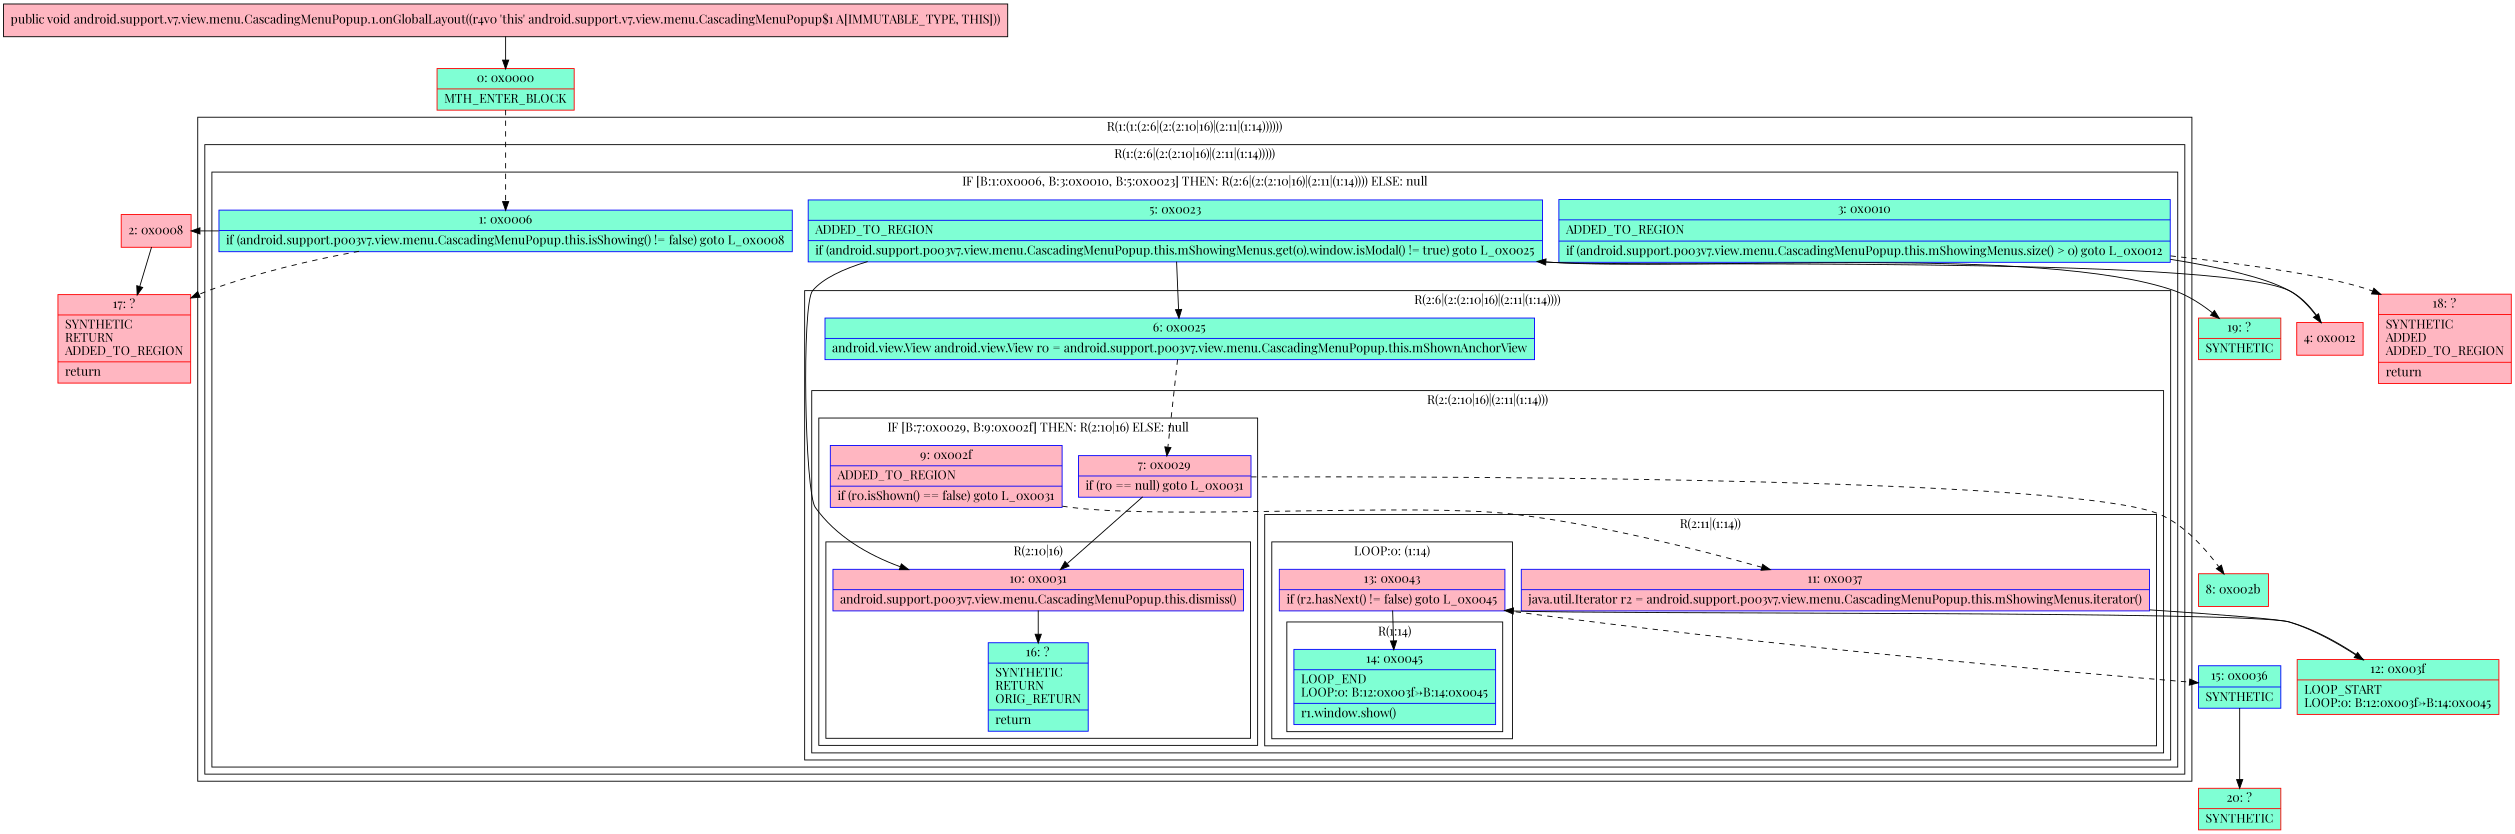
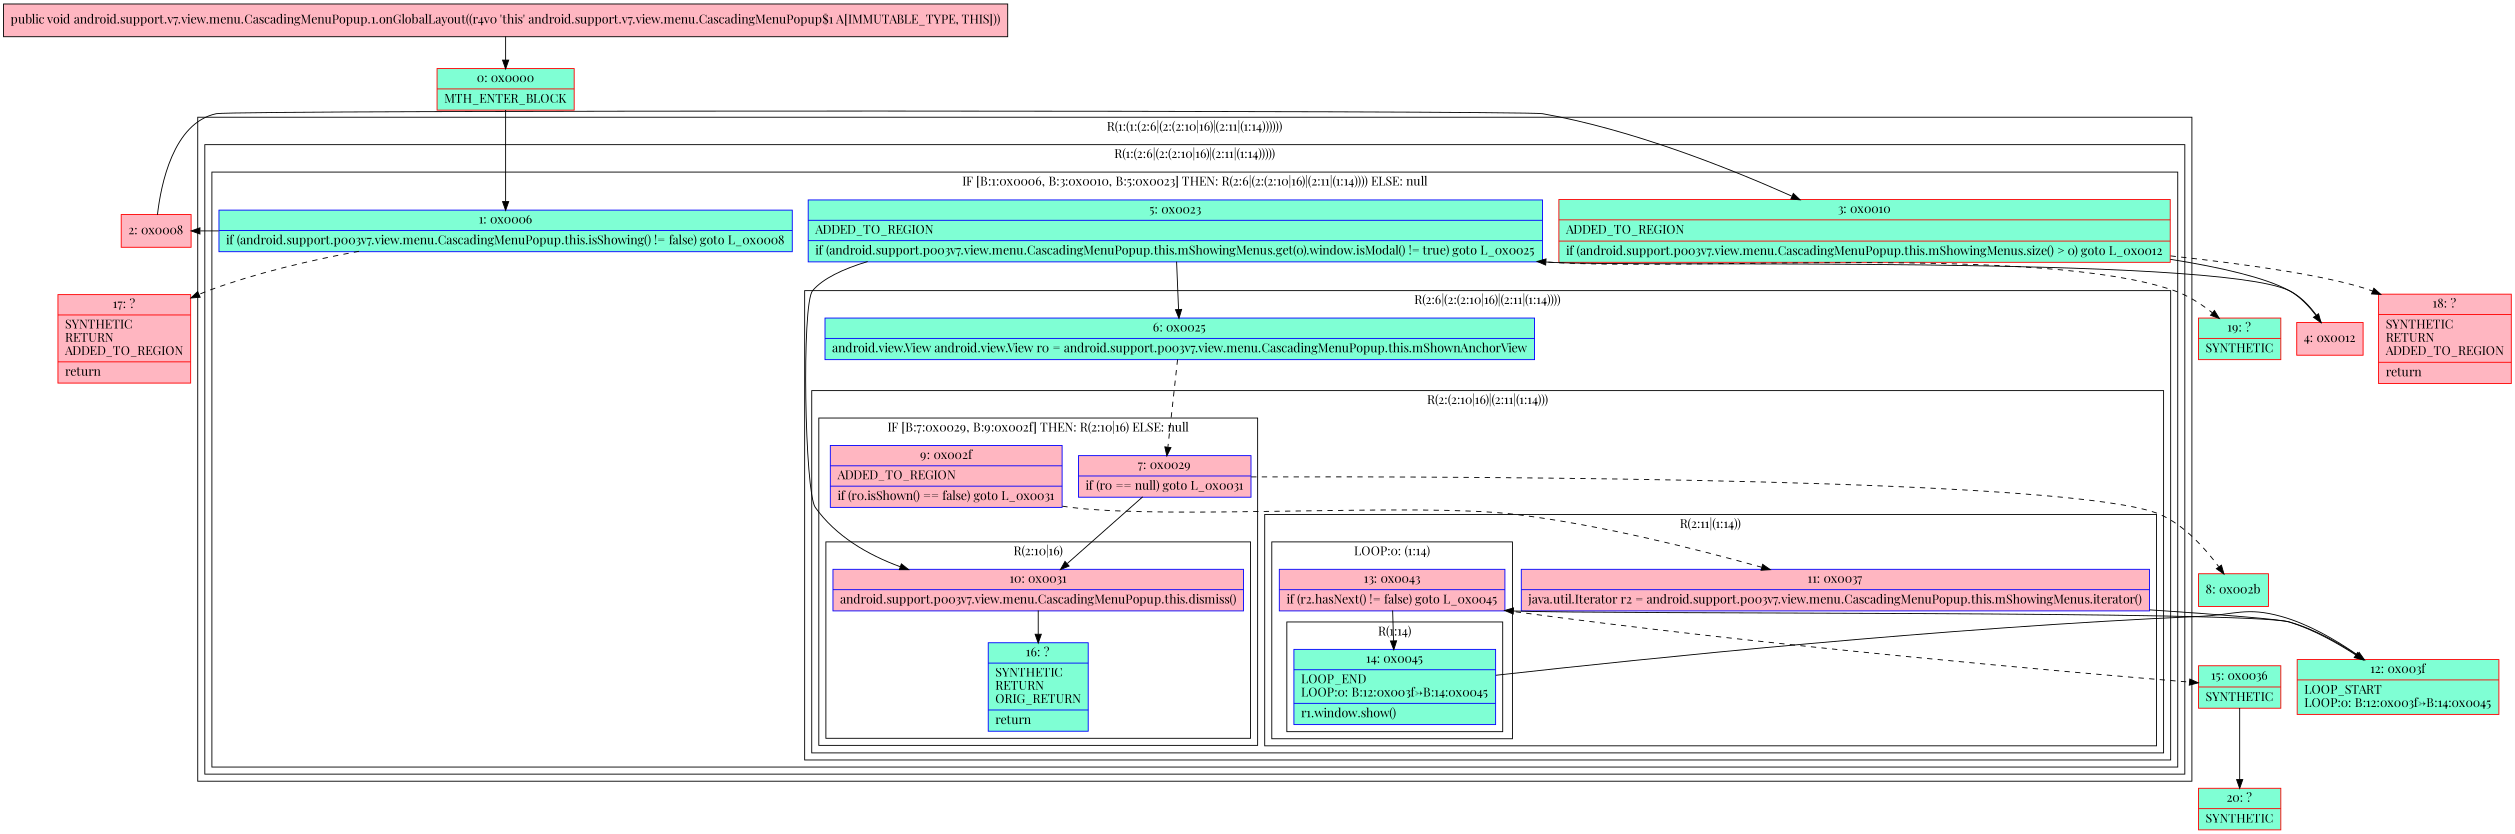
edge "0: 0x0000" -> "1: 0x0006": style dashed -> solid
node "3: 0x0010": color blue -> red
edge "5: 0x0023" -> "19: ?": style solid -> dashed
edge "2: 0x0008" -> "17: ?": now "2: 0x0008" -> "3: 0x0010"
node "18: ?": text "ADDED" -> "RETURN"
edge "14: 0x0045" -> "12: 0x003f": added
node "15: 0x0036": color blue -> red
